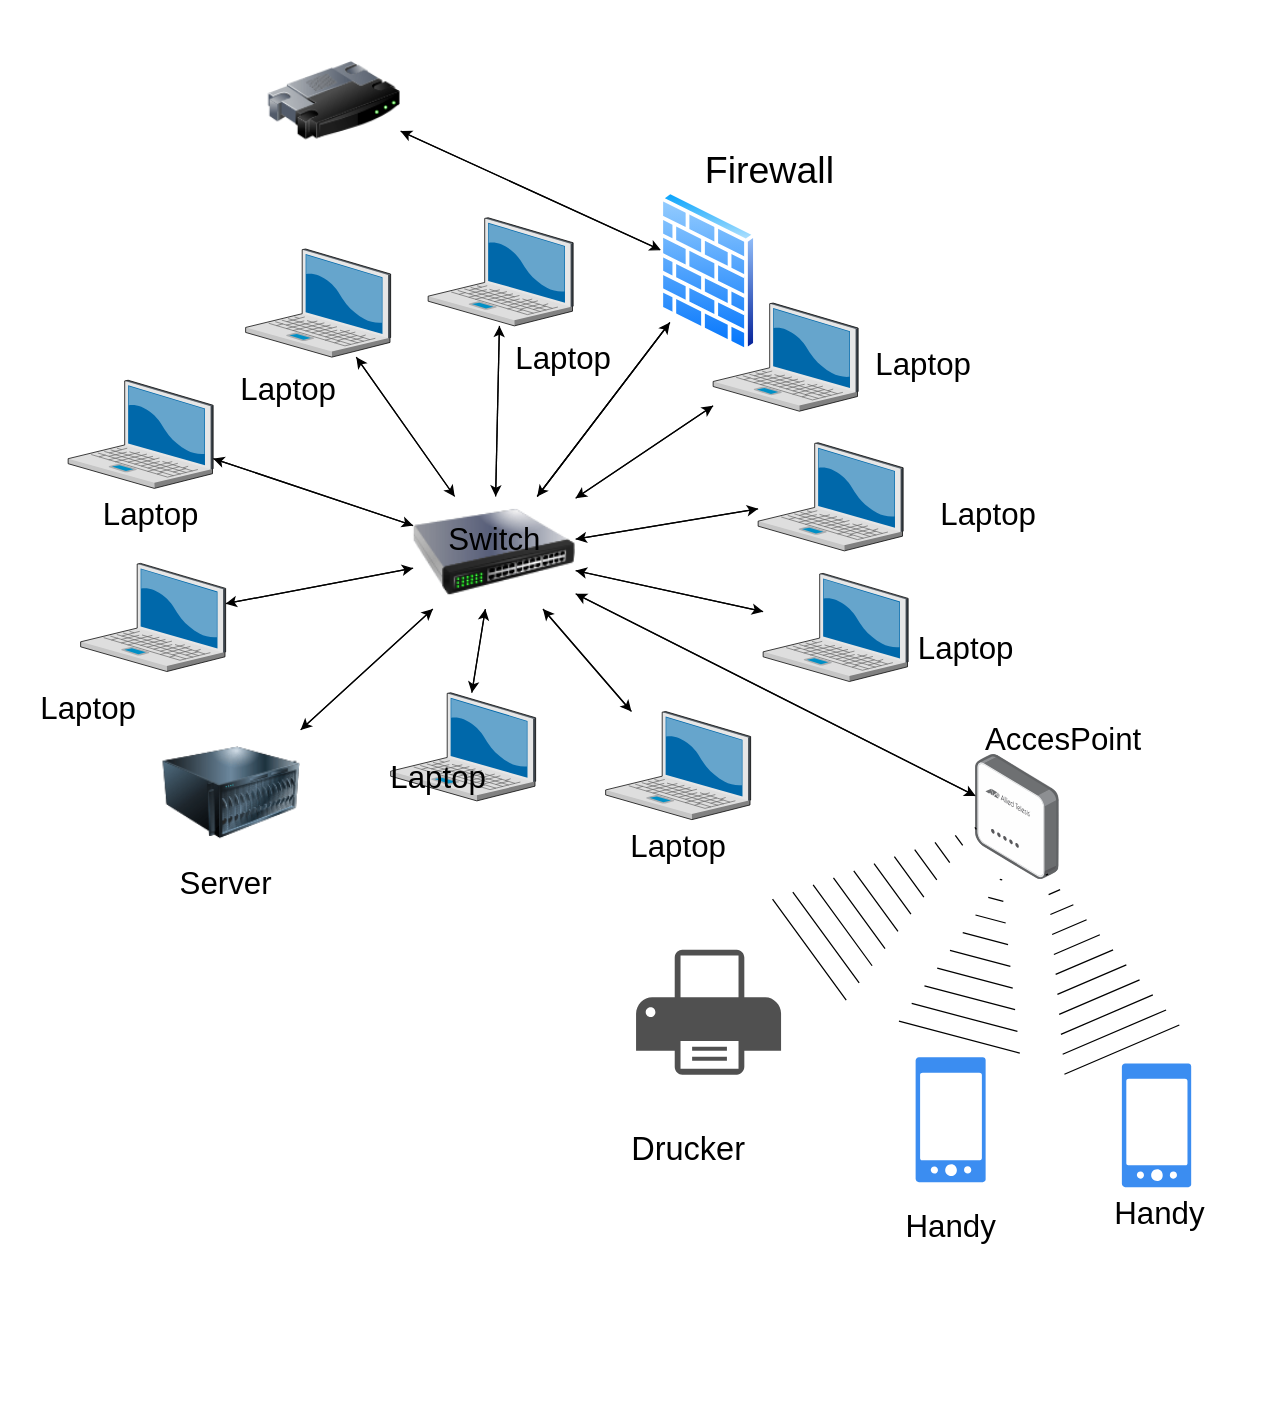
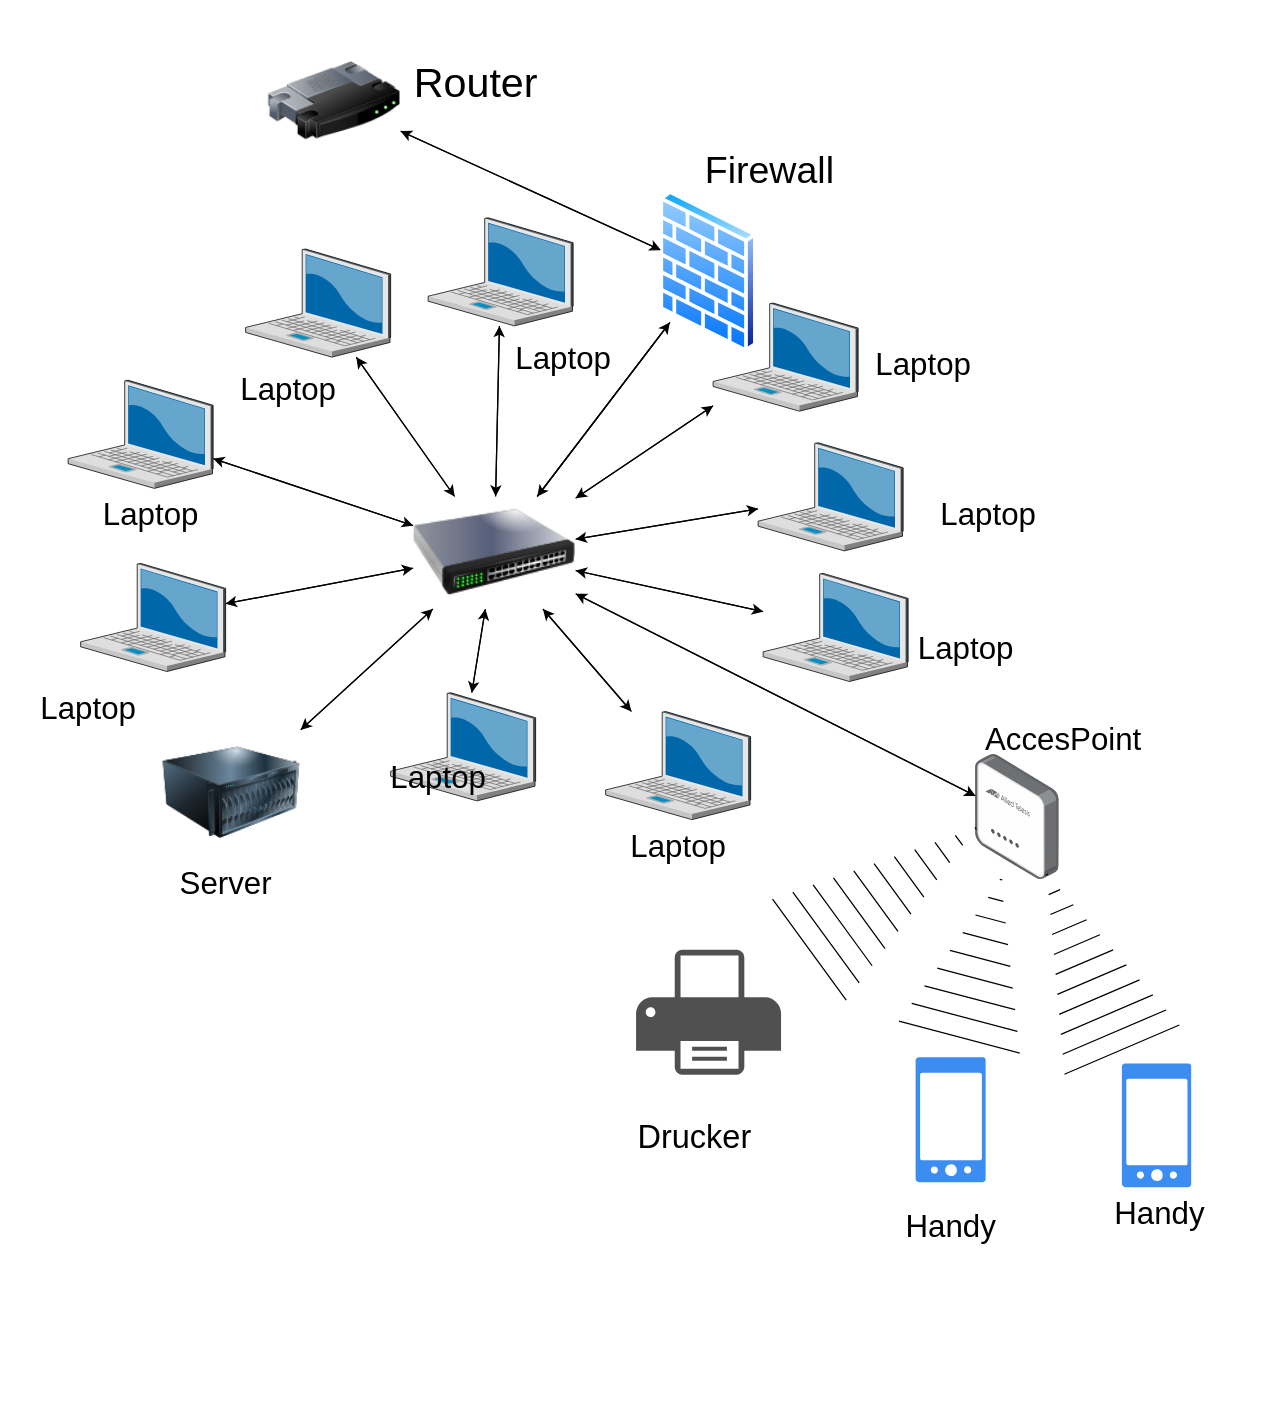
node "Router": added
node "Switch": removed
node "Drucker": moved (688, 1149) -> (694, 1137)
